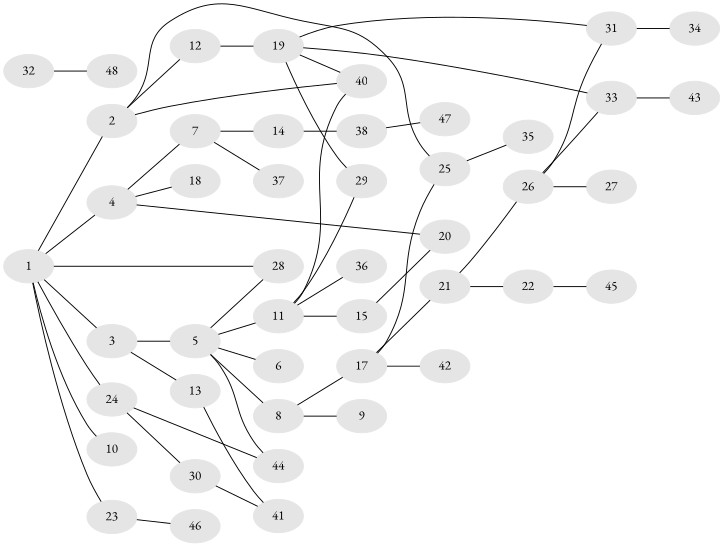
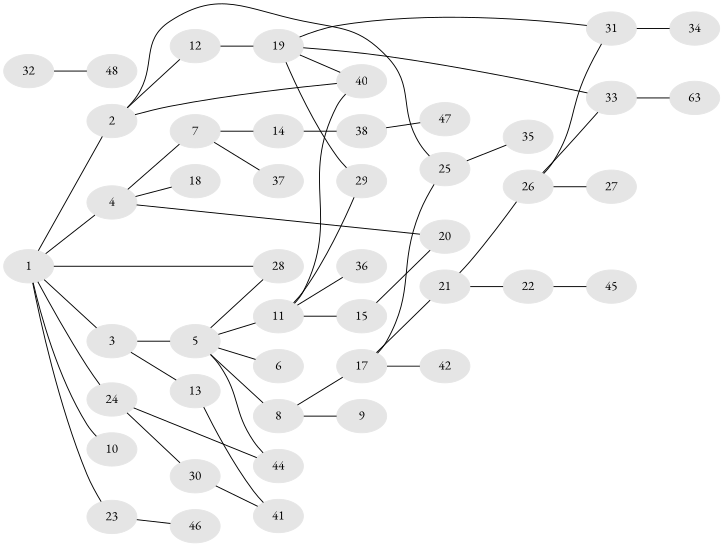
node "43": label "43" -> "63"
